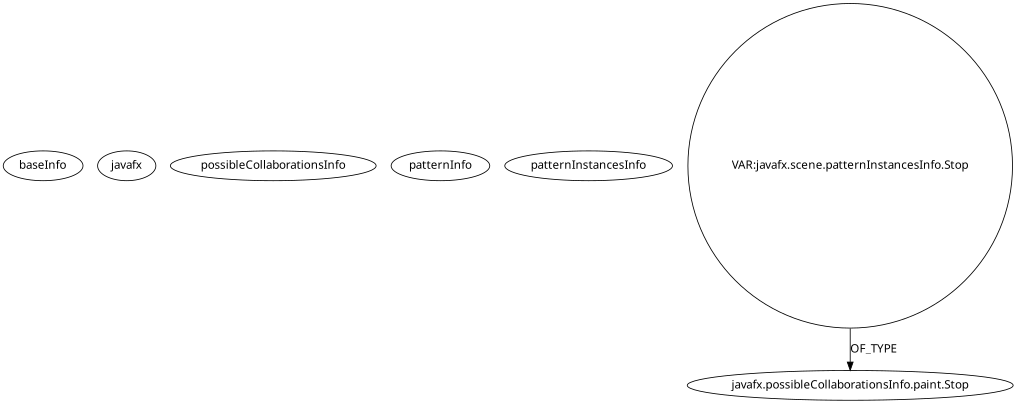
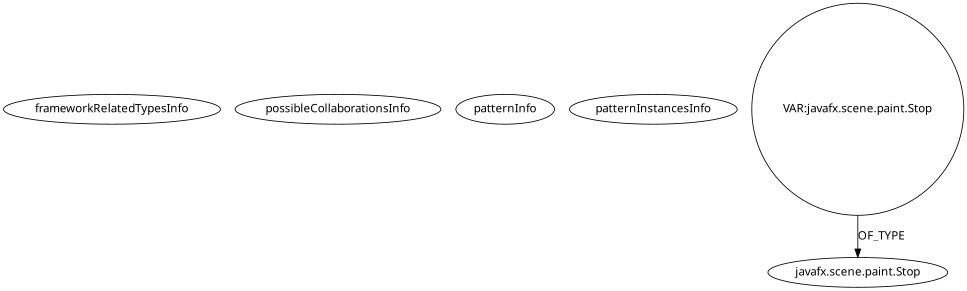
node "baseInfo": removed
node "javafx": label "javafx" -> "frameworkRelatedTypesInfo"
node "VAR:javafx.scene.patternInstancesInfo.Stop": label "VAR:javafx.scene.patternInstancesInfo.Stop" -> "VAR:javafx.scene.paint.Stop"
node "javafx.possibleCollaborationsInfo.paint.Stop": label "javafx.possibleCollaborationsInfo.paint.Stop" -> "javafx.scene.paint.Stop"
